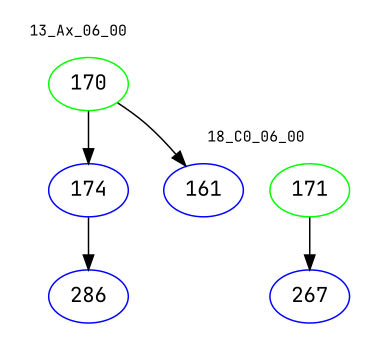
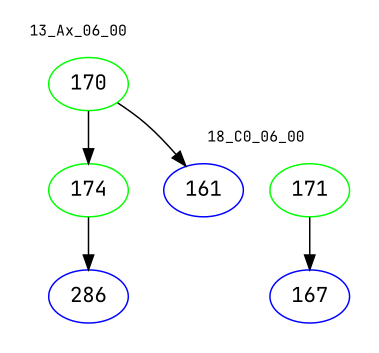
node "174": color blue -> green
node "267": label "267" -> "167"
